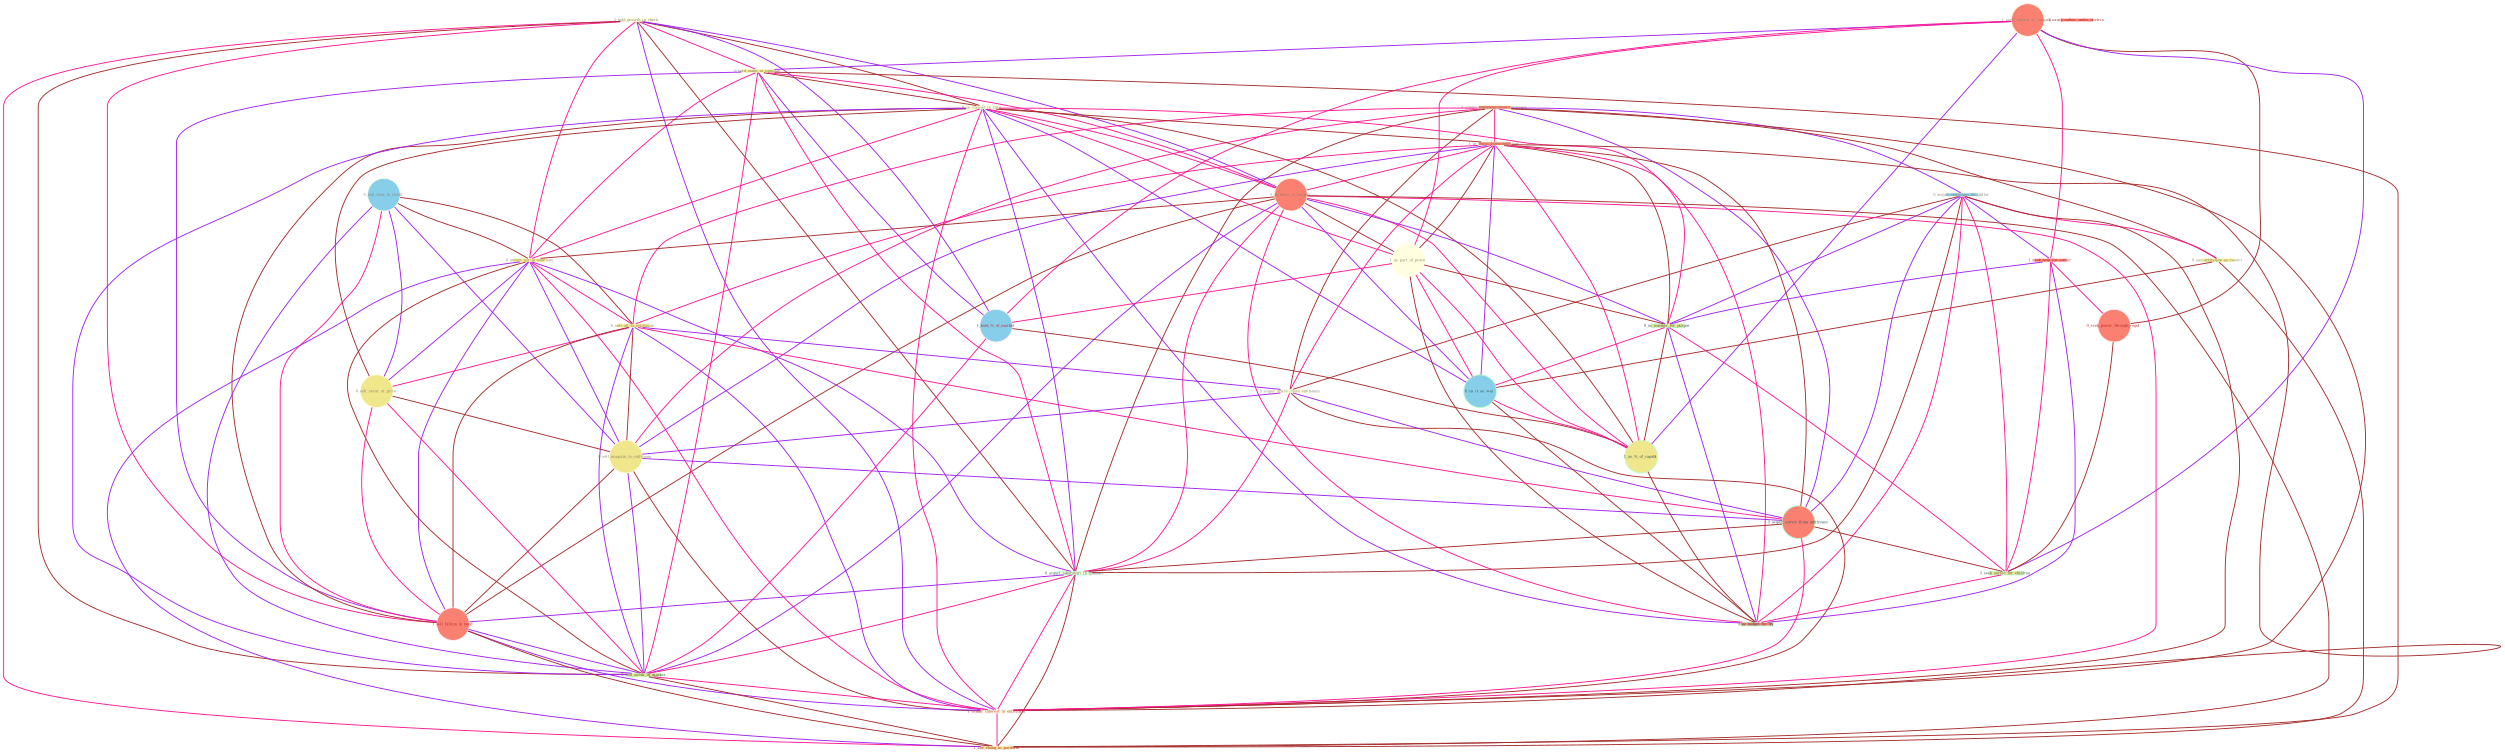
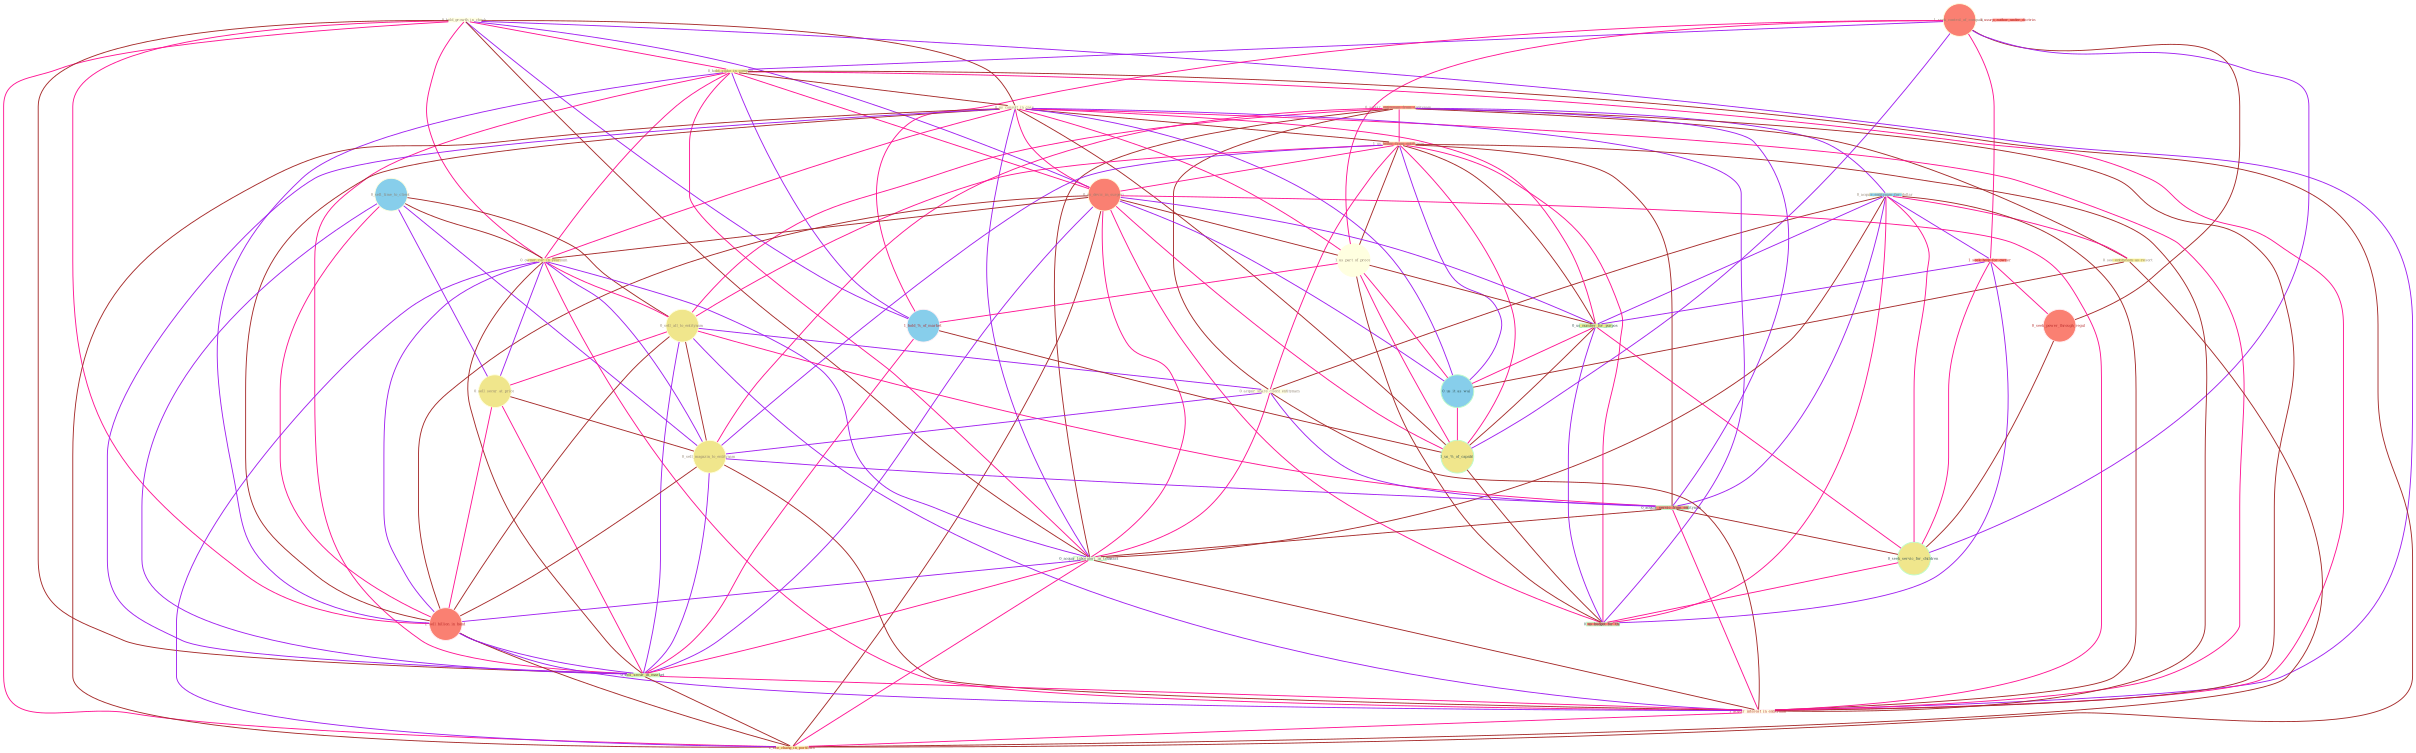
edge "0_us_consult_in_case" -- "0_sell_secur_at_price": now "0_us_consult_in_case" -- "1_see_chang_in_portfolio"
edge "0_hold_stake_in_compani" -- "1_acquir_interest_in_entitynam": added
node "0_sell_all_to_entitynam": shape box -> circle
edge "0_us_it_as_wai" -- "0_us_budget_for_thi": removed
node "0_acquir_servic_from_entitynam": shape circle -> box
node "0_seek_servic_for_children": shape box -> circle
edge "0_acquir_laboratori_in_transact" -- "1_acquir_interest_in_entitynam": color deeppink -> brown
edge "0_acquir_laboratori_in_transact" -- "1_see_chang_in_portfolio": color brown -> deeppink
